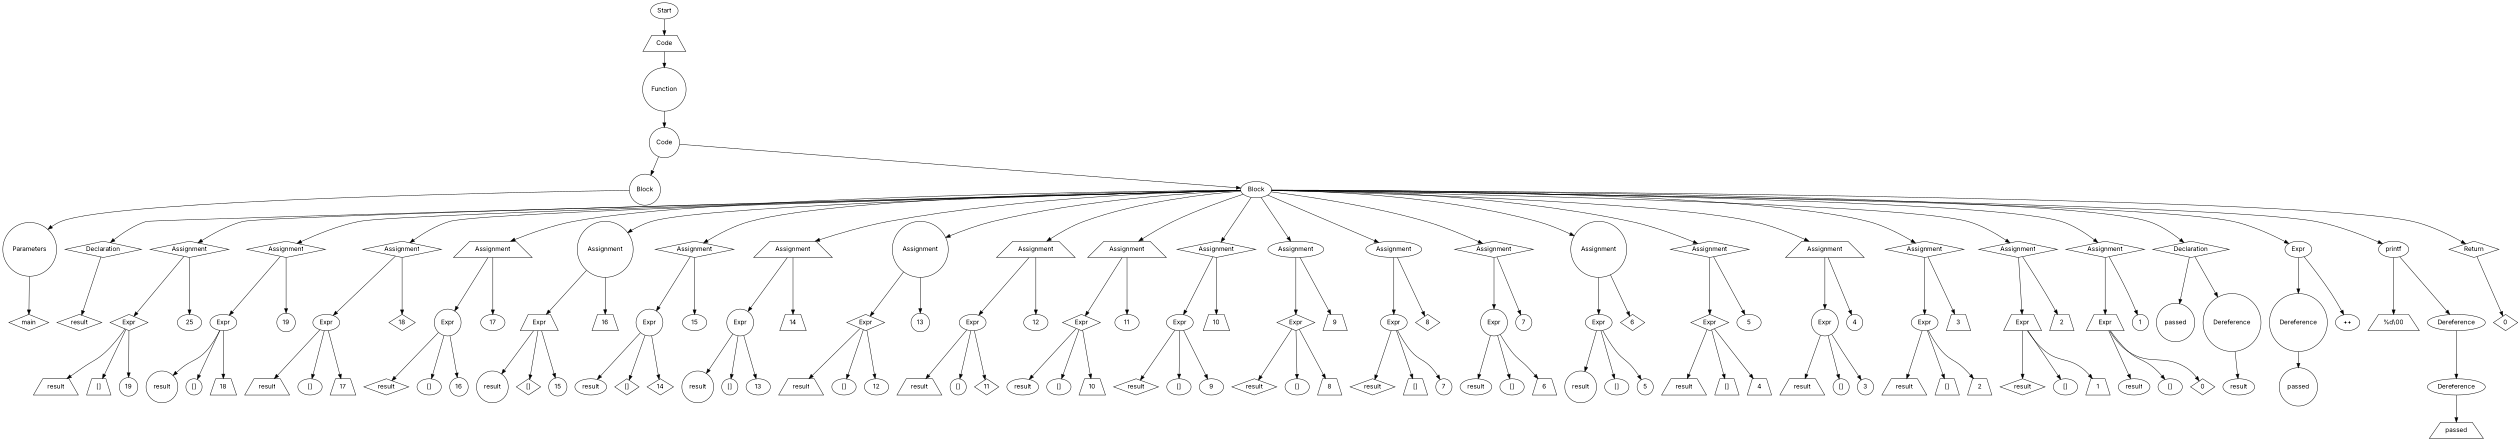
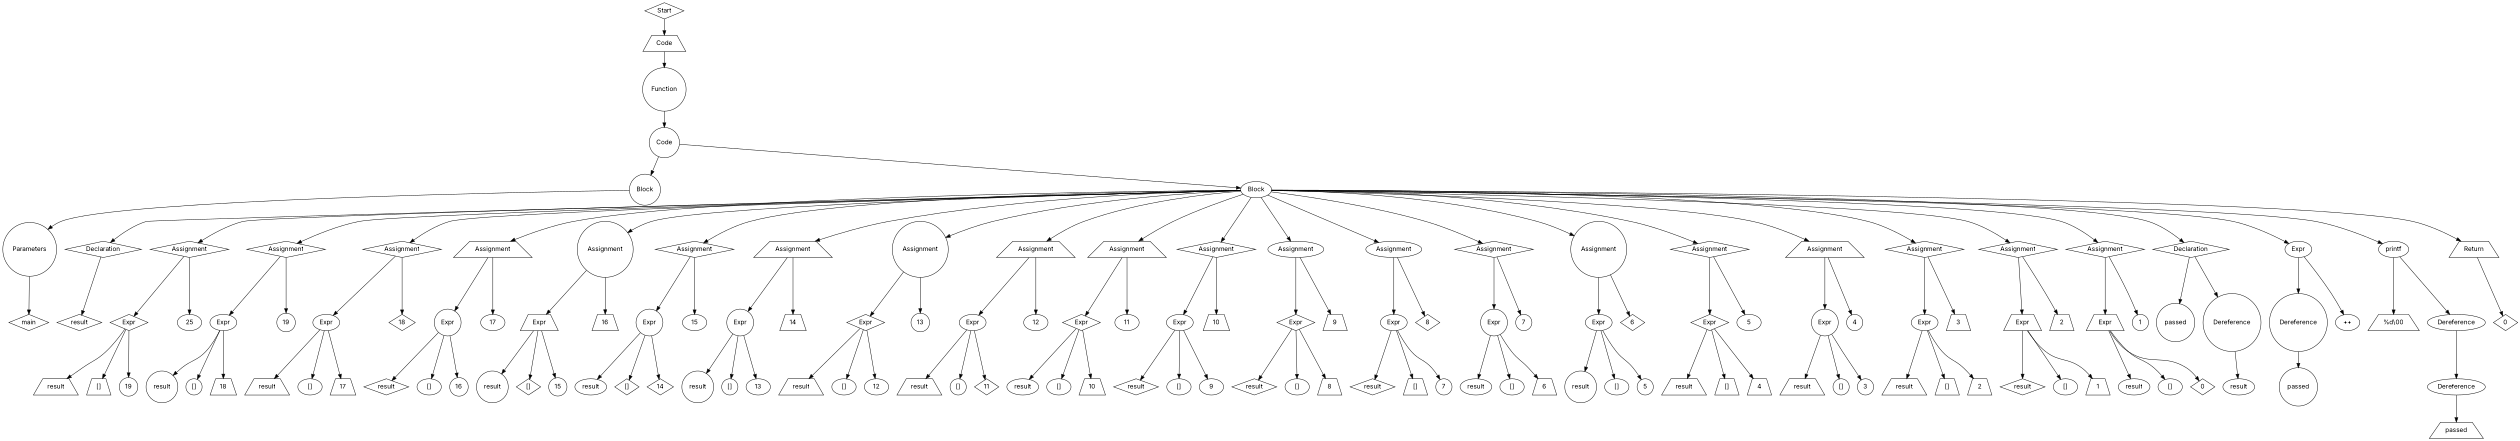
node "Start": shape ellipse -> diamond
node "Return": shape diamond -> trapezium
